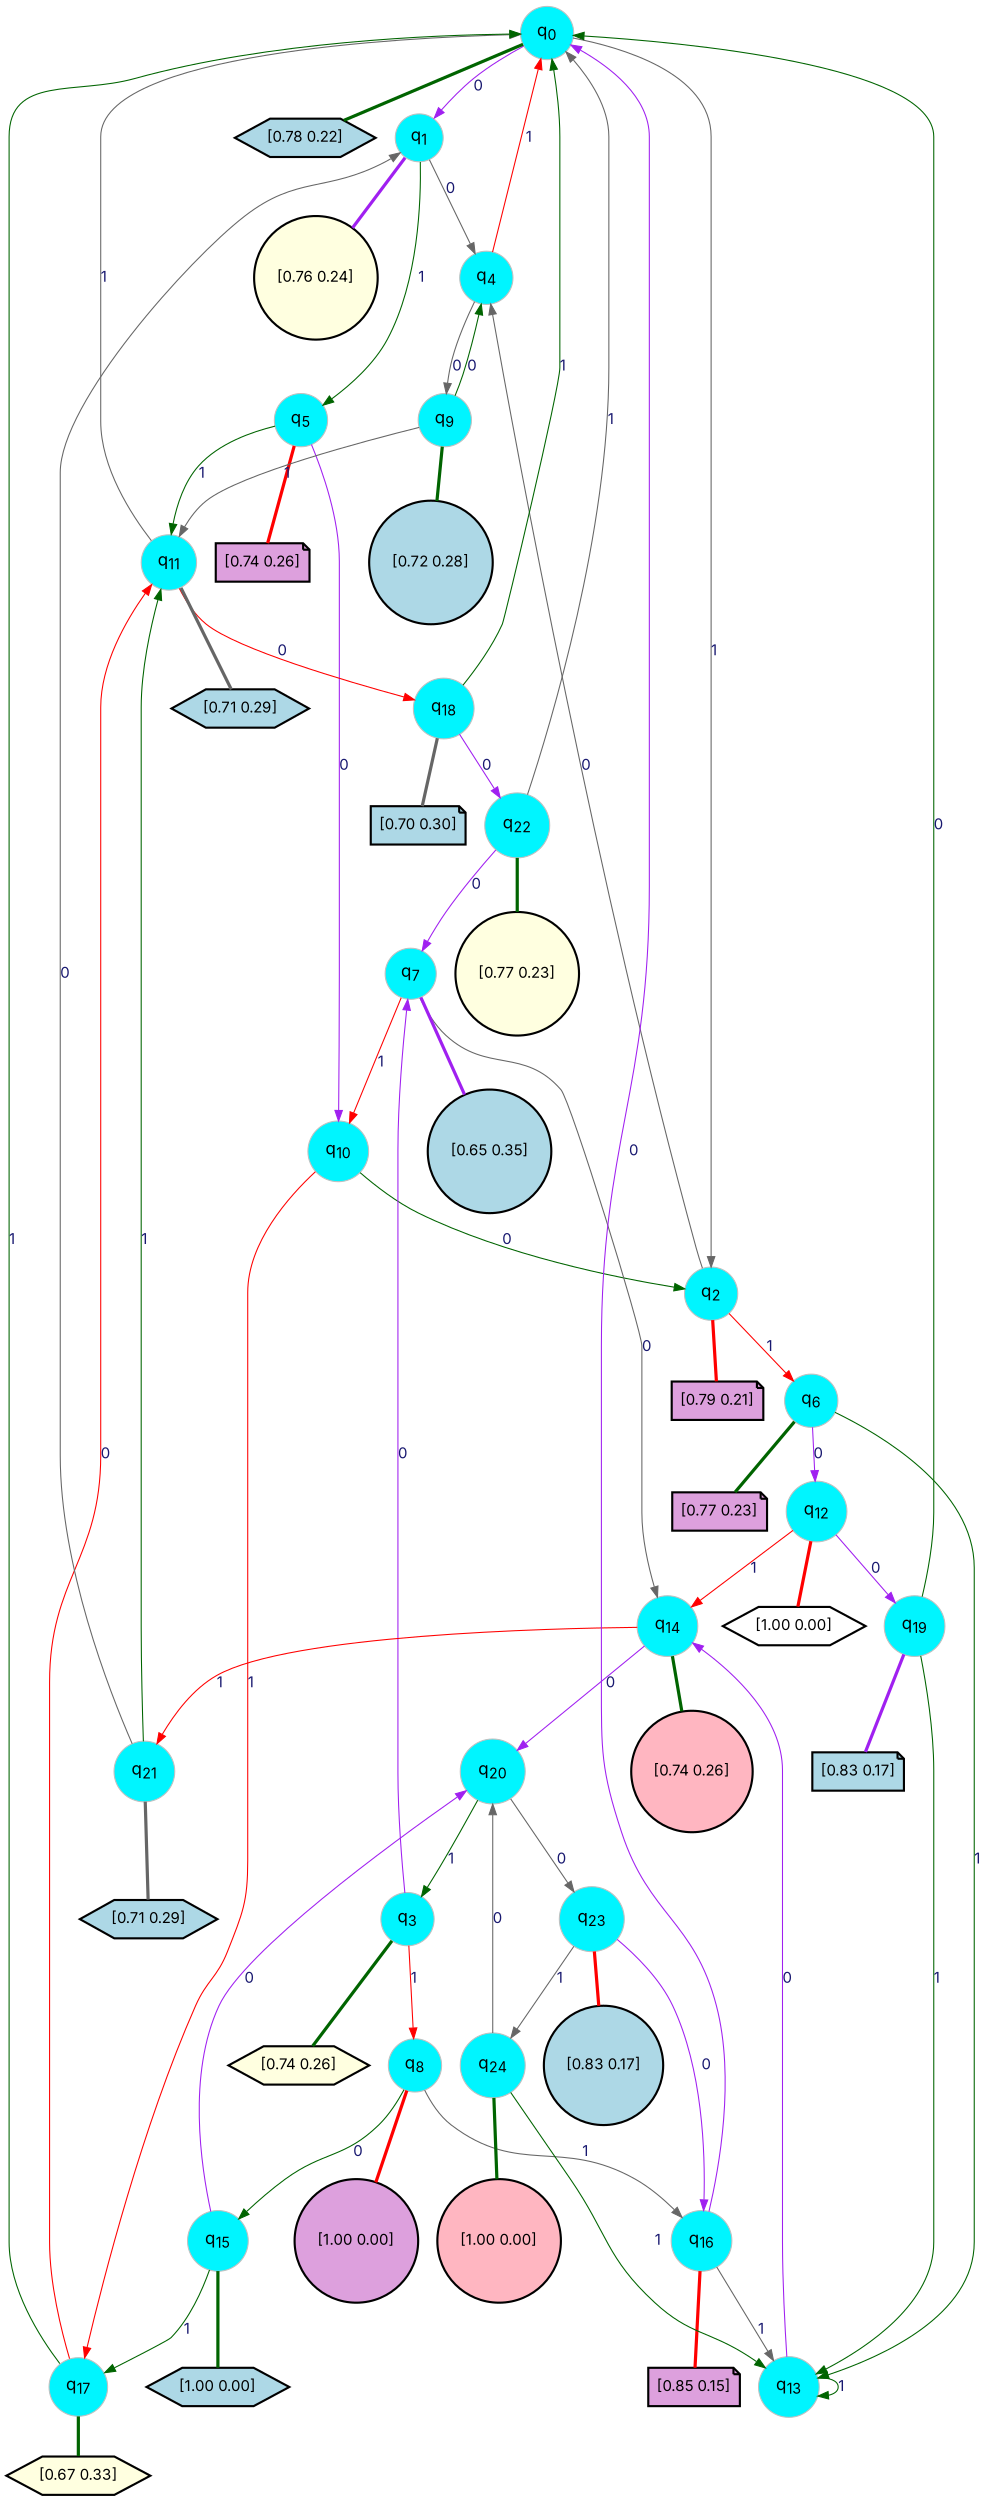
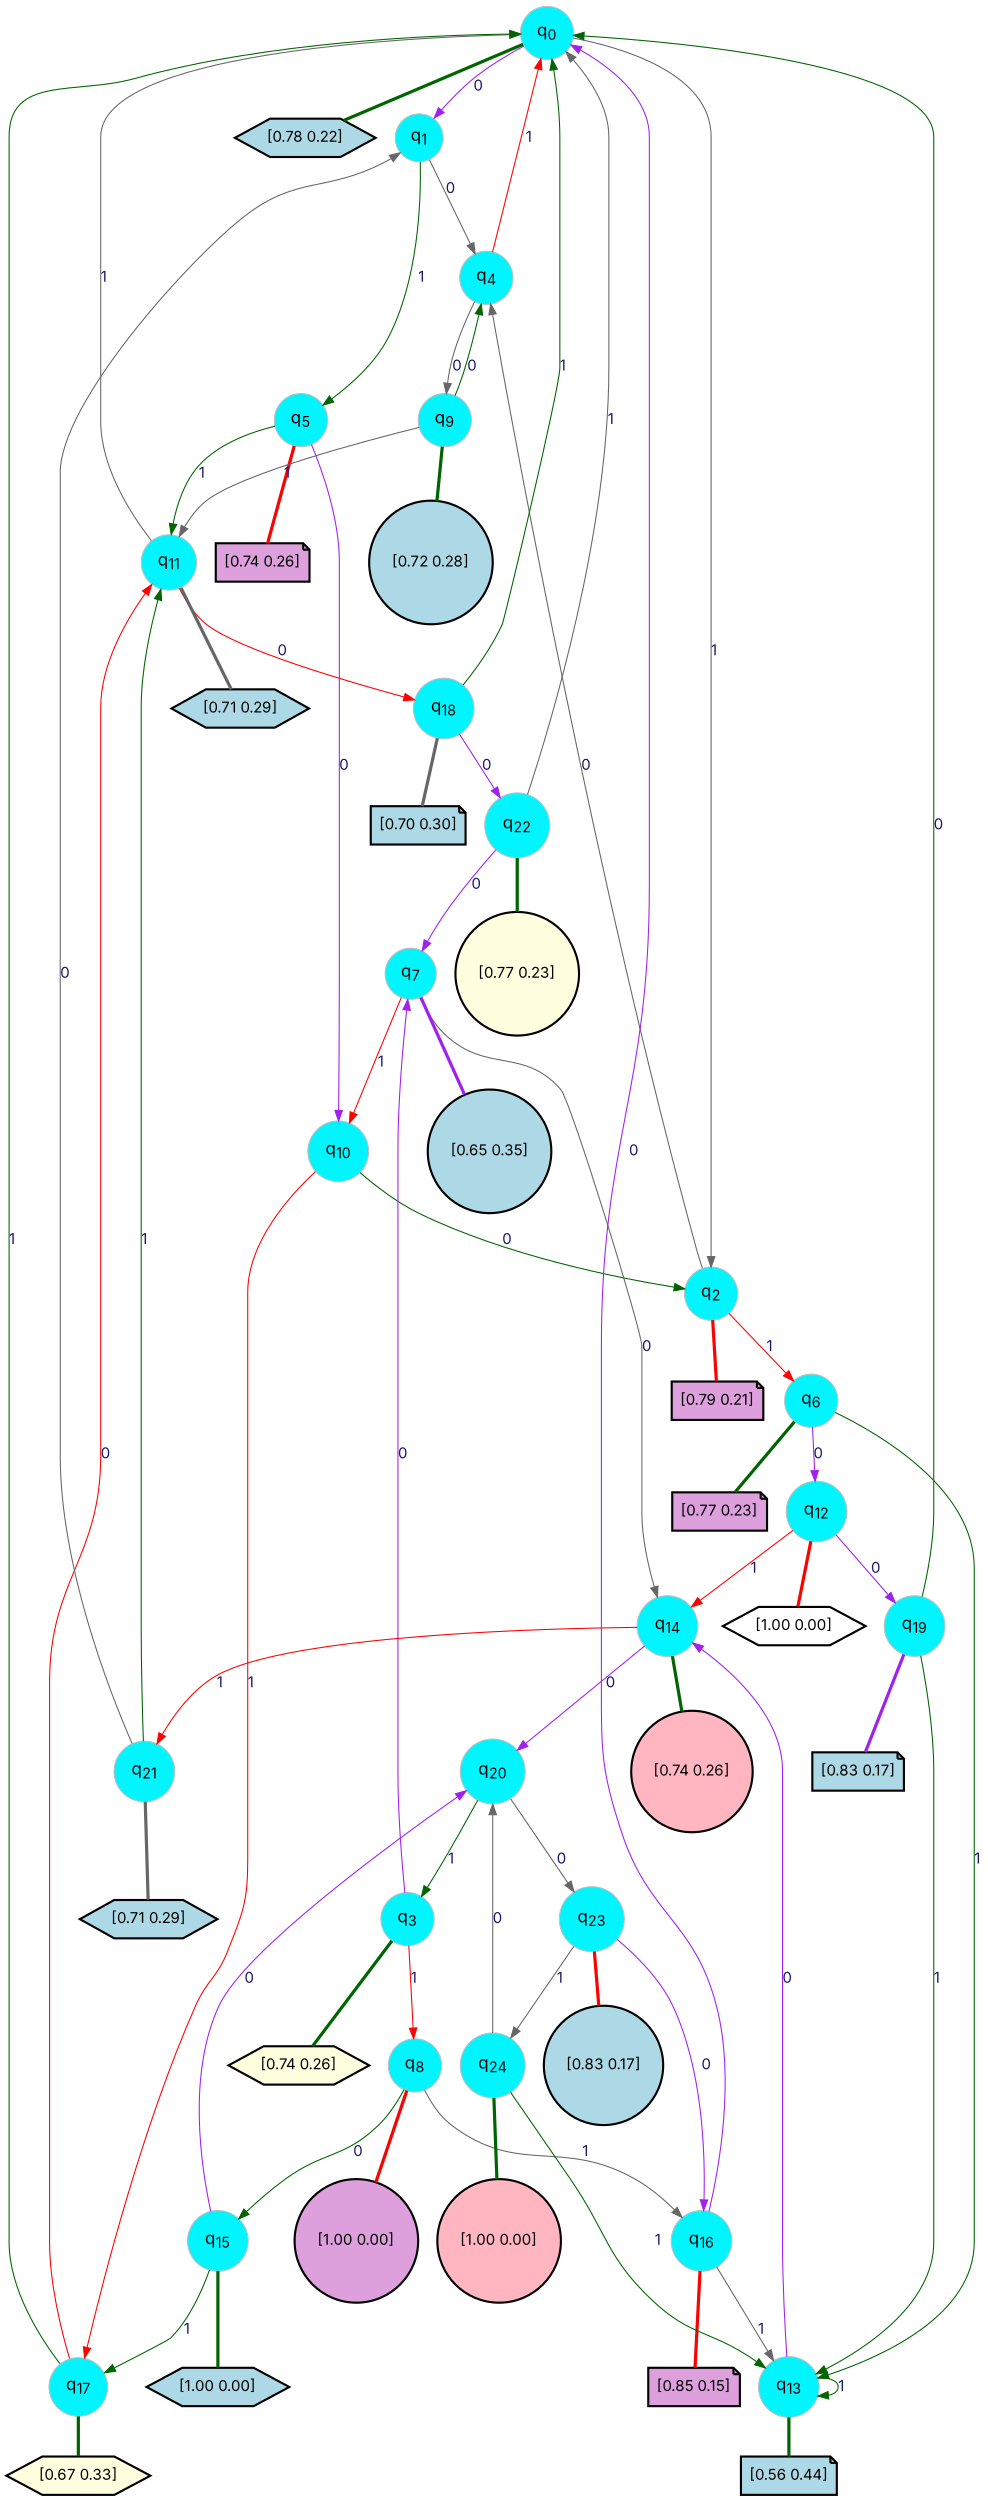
node "[0.76 0.24]": removed
node "[0.56 0.44]": added
